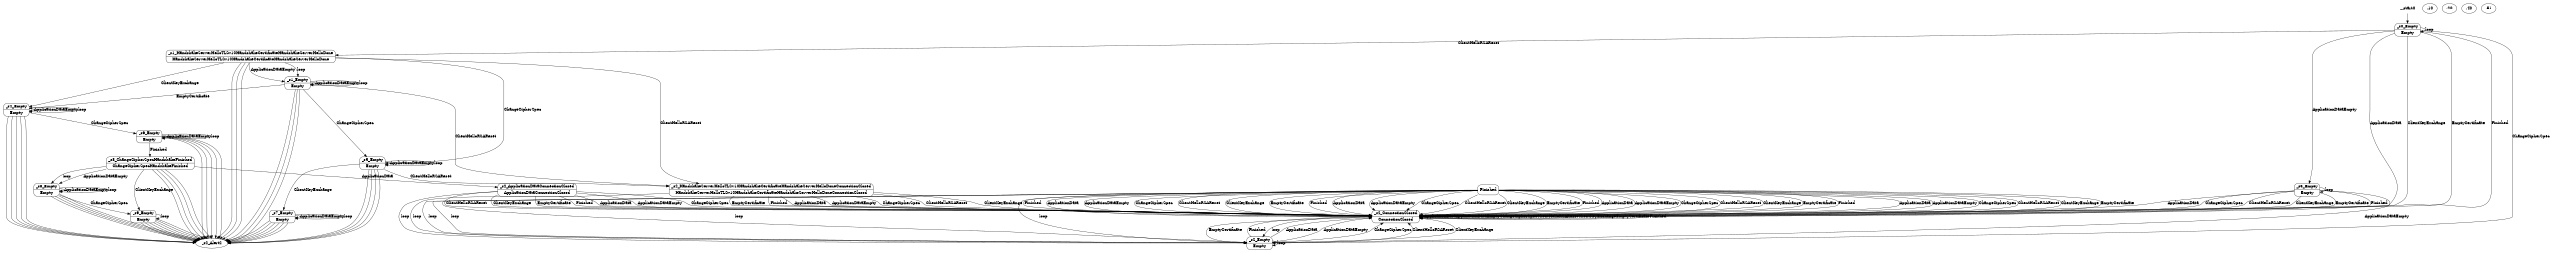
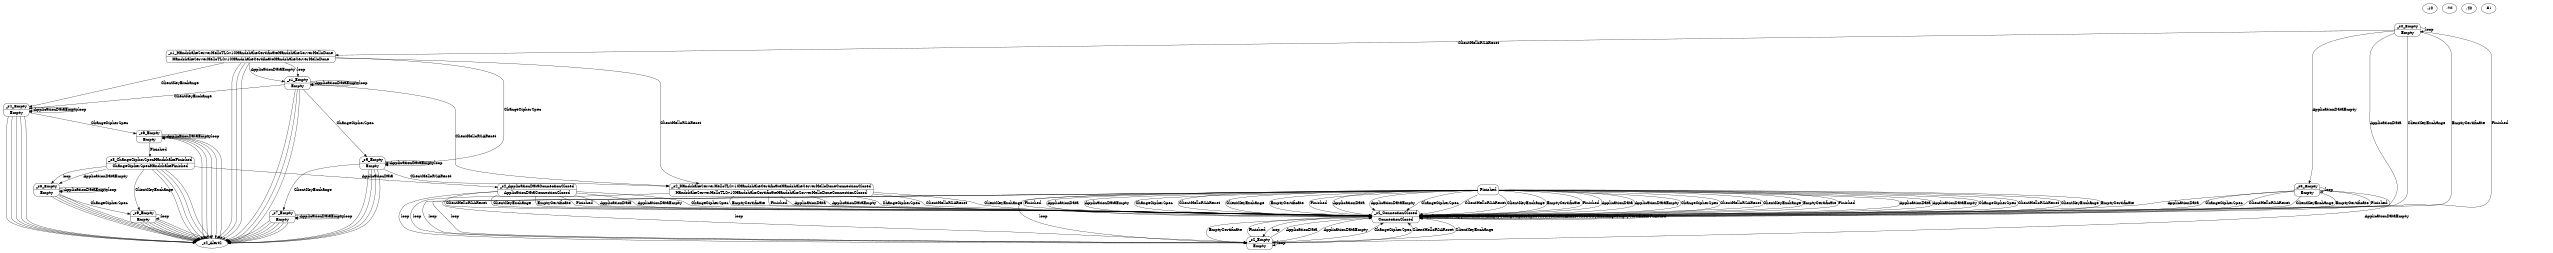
node "__start0": removed
edge "_s1_Empty" -> "_s4_Empty": label "EmptyCertificate" -> "ClientKeyExchange"
edge "_s0_Empty" -> "_s2_Empty": removed, label "ChangeCipherSpec"
